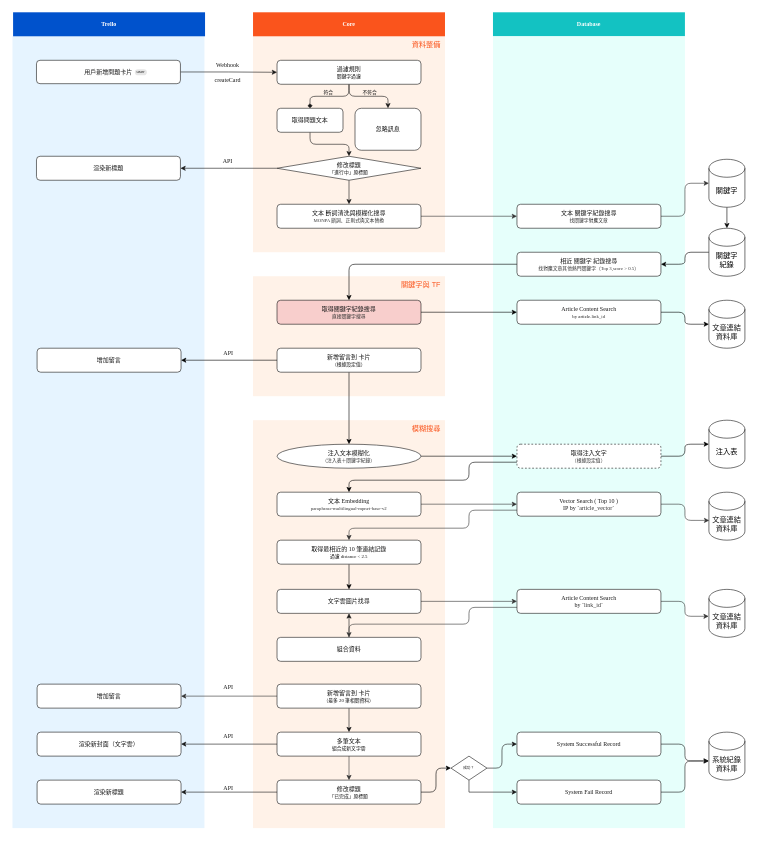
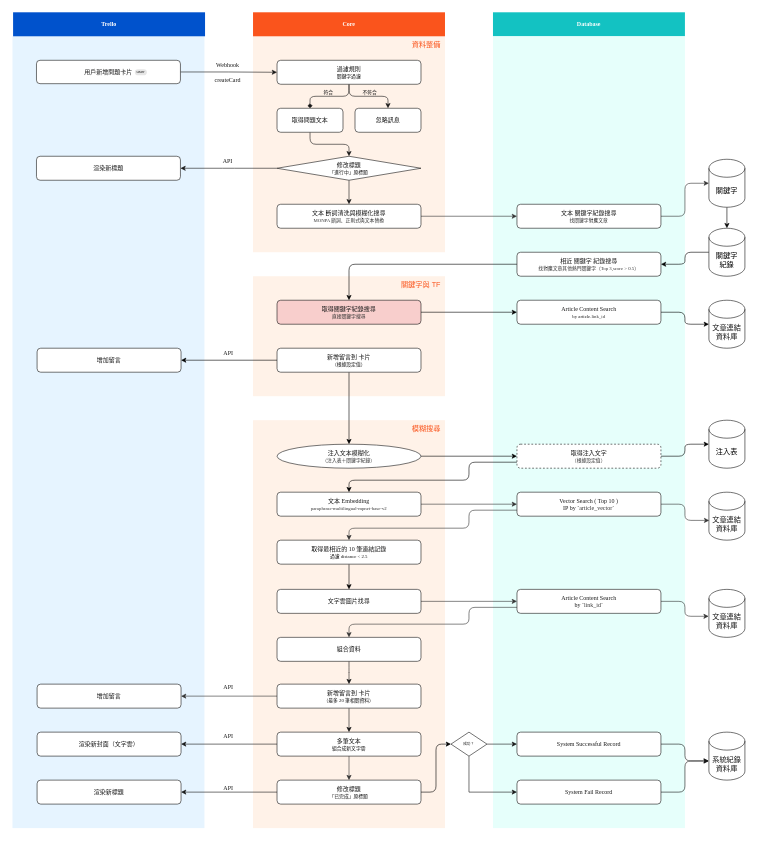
node "忽略訊息": size 66x42 -> 66x24
edge "組合資料" -> "文字雲圖片找尋": now "組合資料" -> "新增留言到 卡片（最多 20 筆相關資料）"
node "成功？": moved (469, 768) -> (469, 744)
